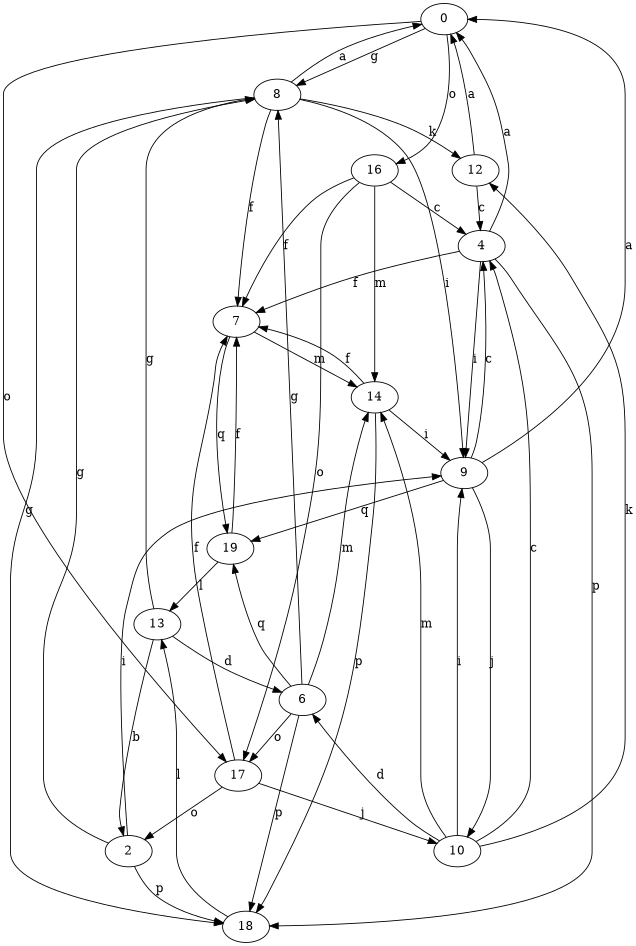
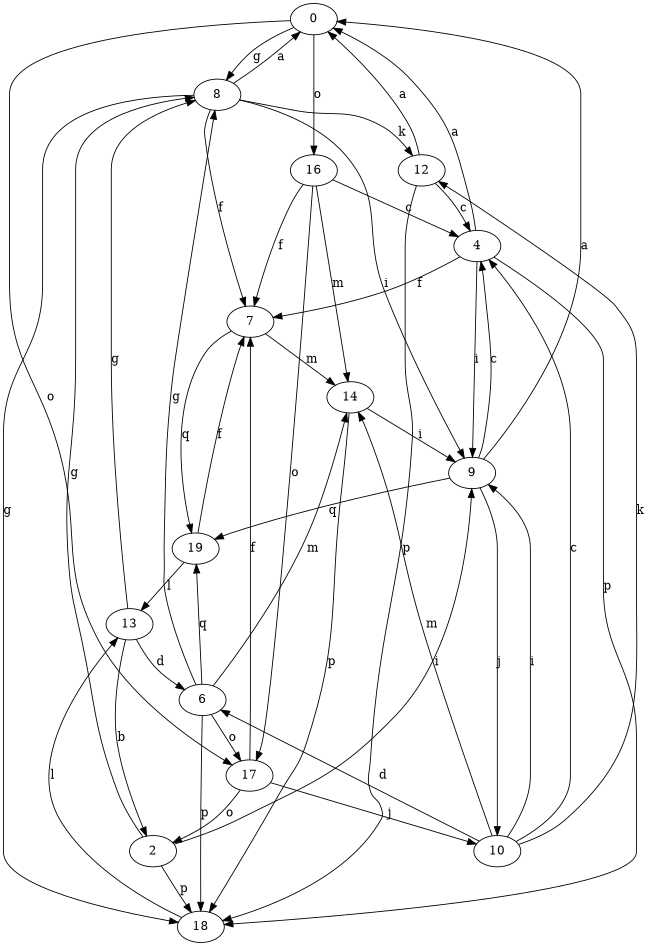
edge "14" -> "7": removed, label "f"
edge "12" -> "18": added, label "p"
